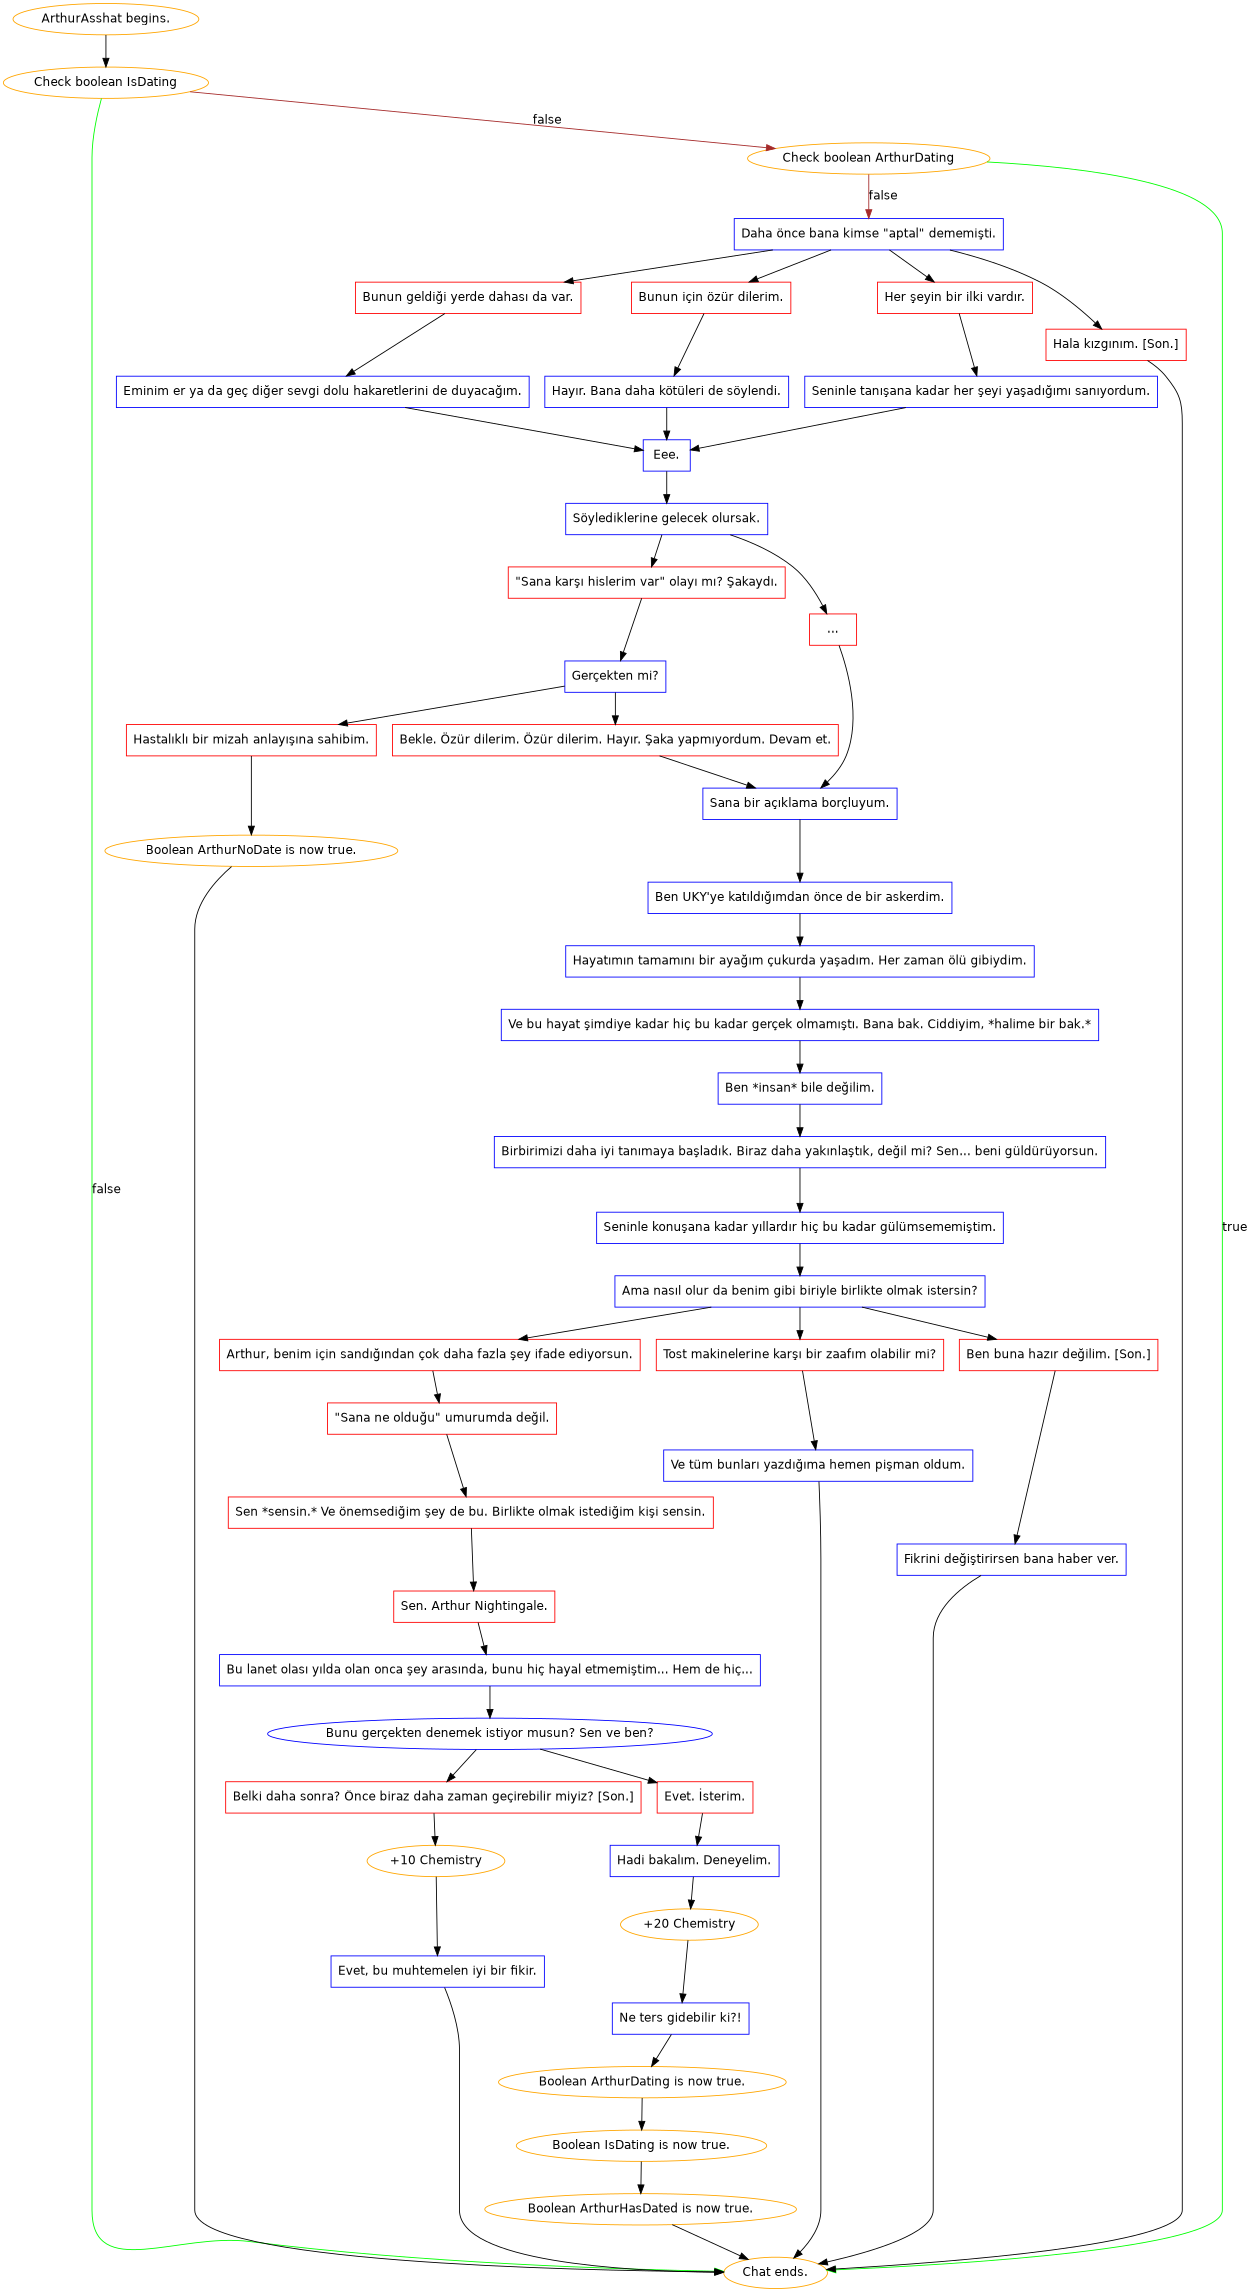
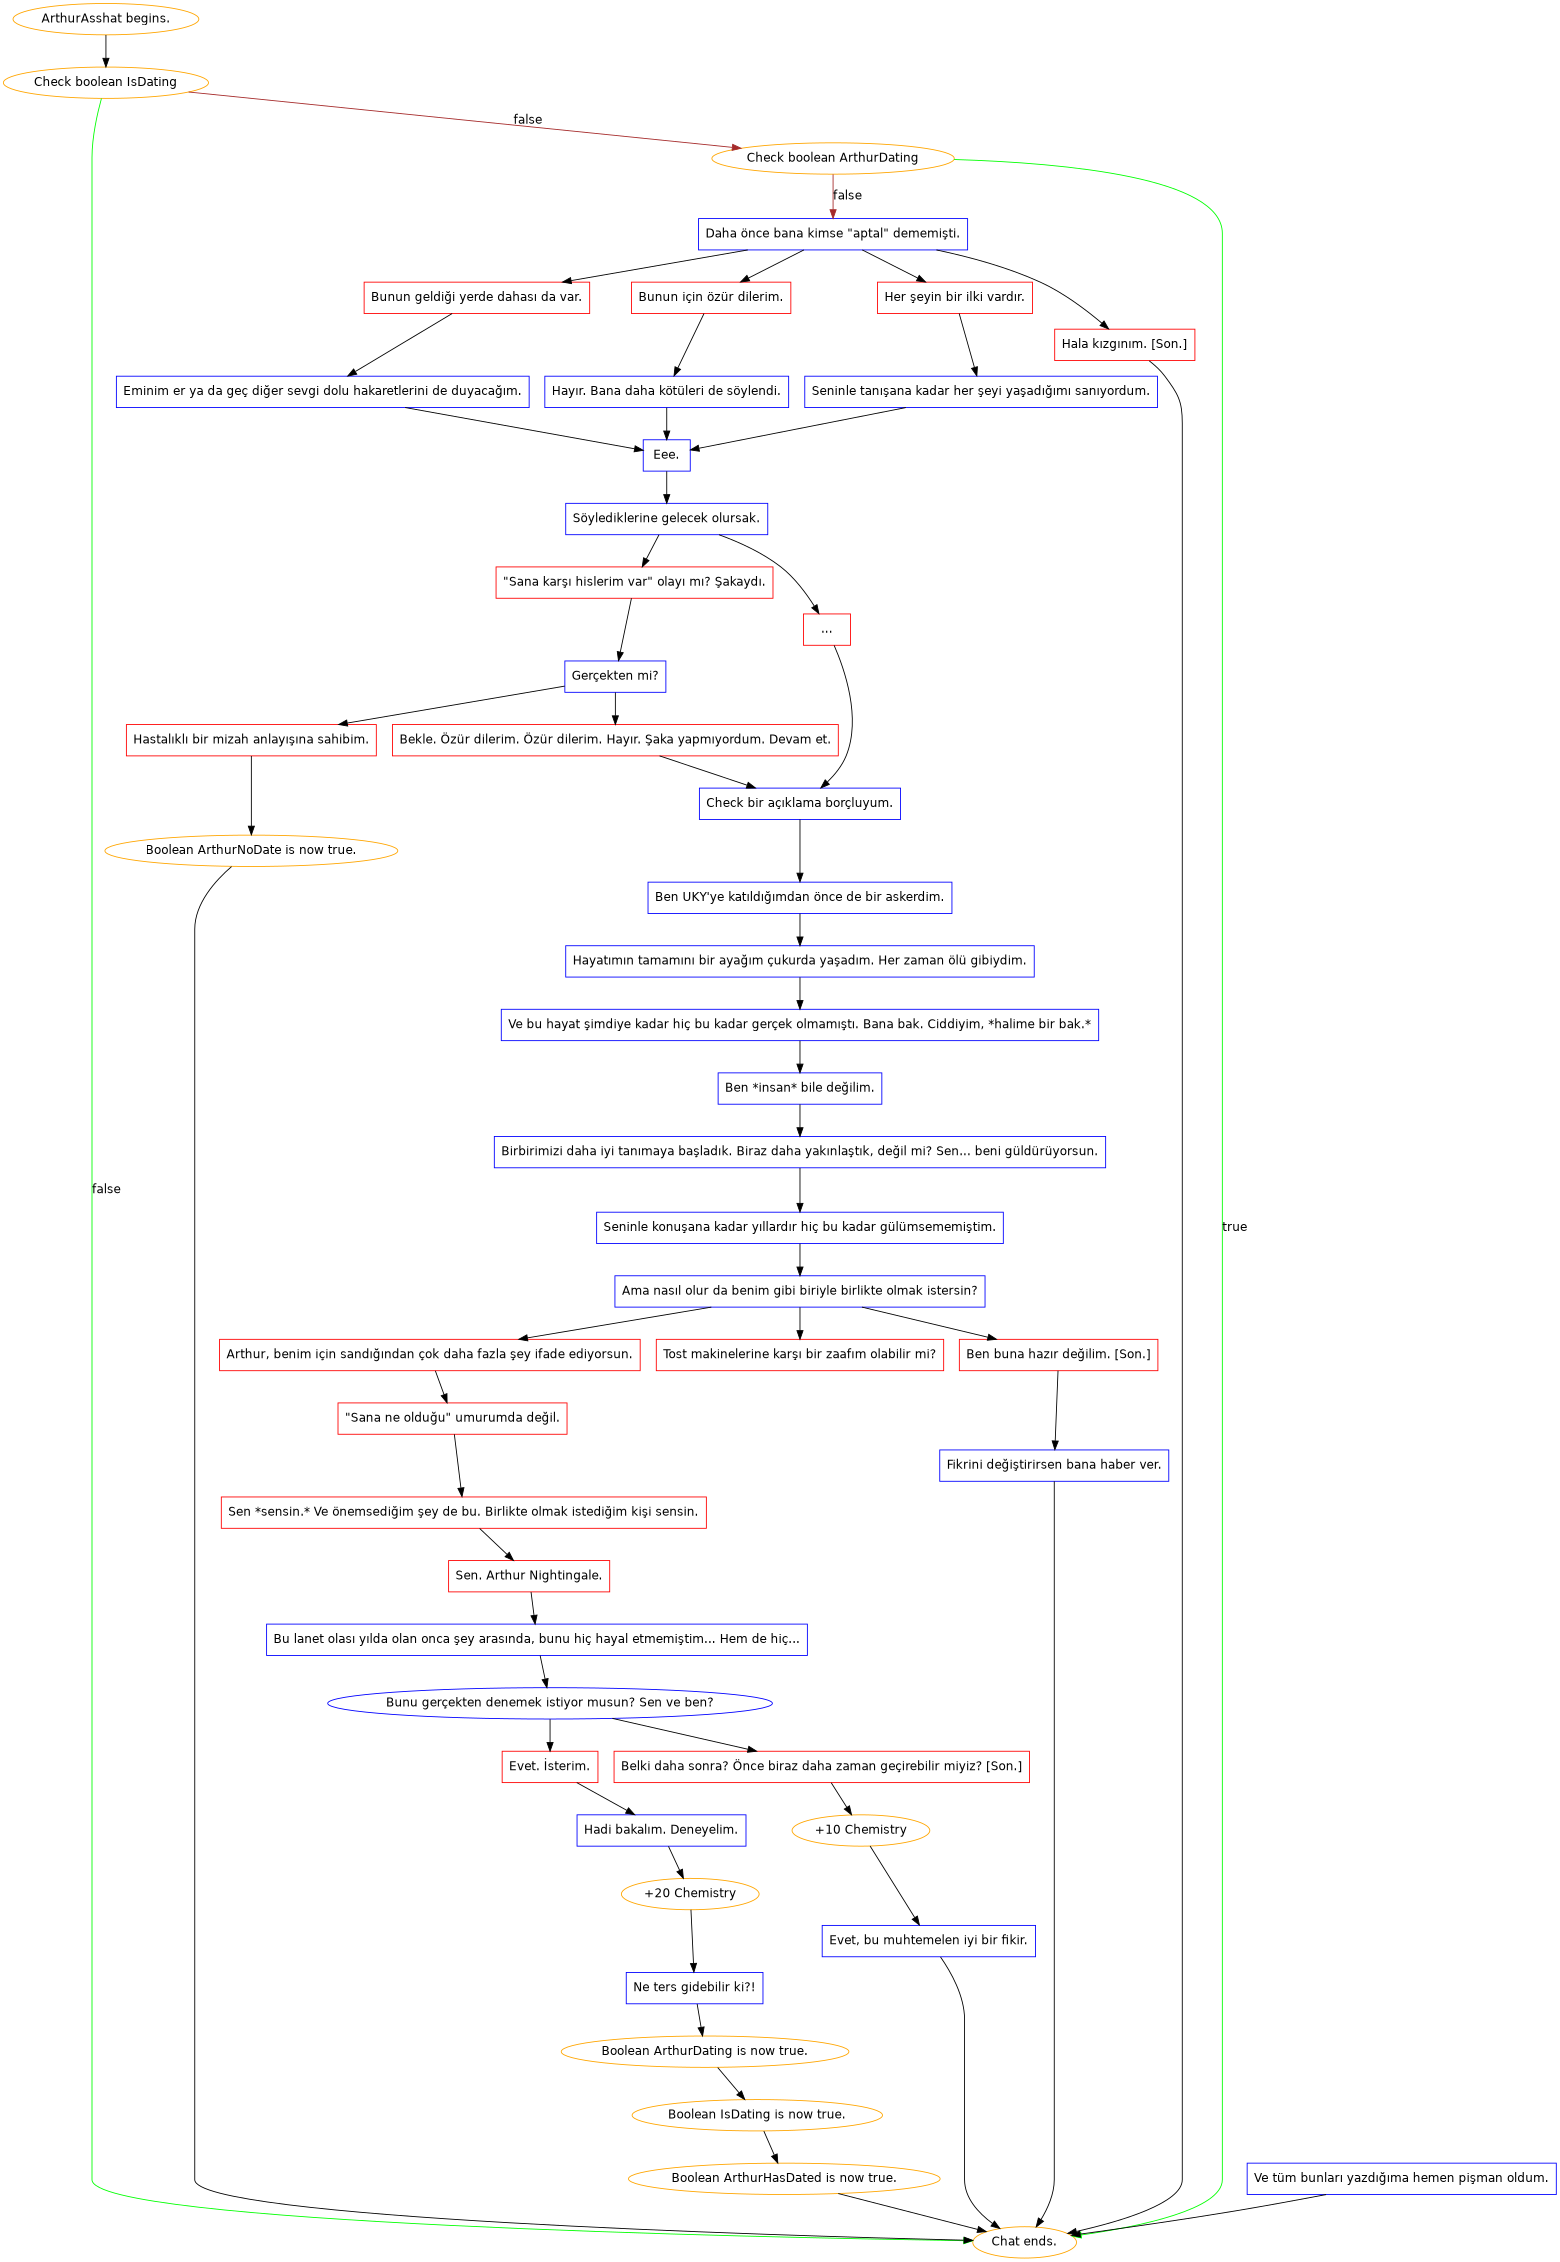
node "Sana bir açıklama borçluyum.": label "Sana bir açıklama borçluyum." -> "Check bir açıklama borçluyum."
edge "Tost makinelerine karşı bir zaafım olabilir mi?" -> "Ve tüm bunları yazdığıma hemen pişman oldum.": removed
